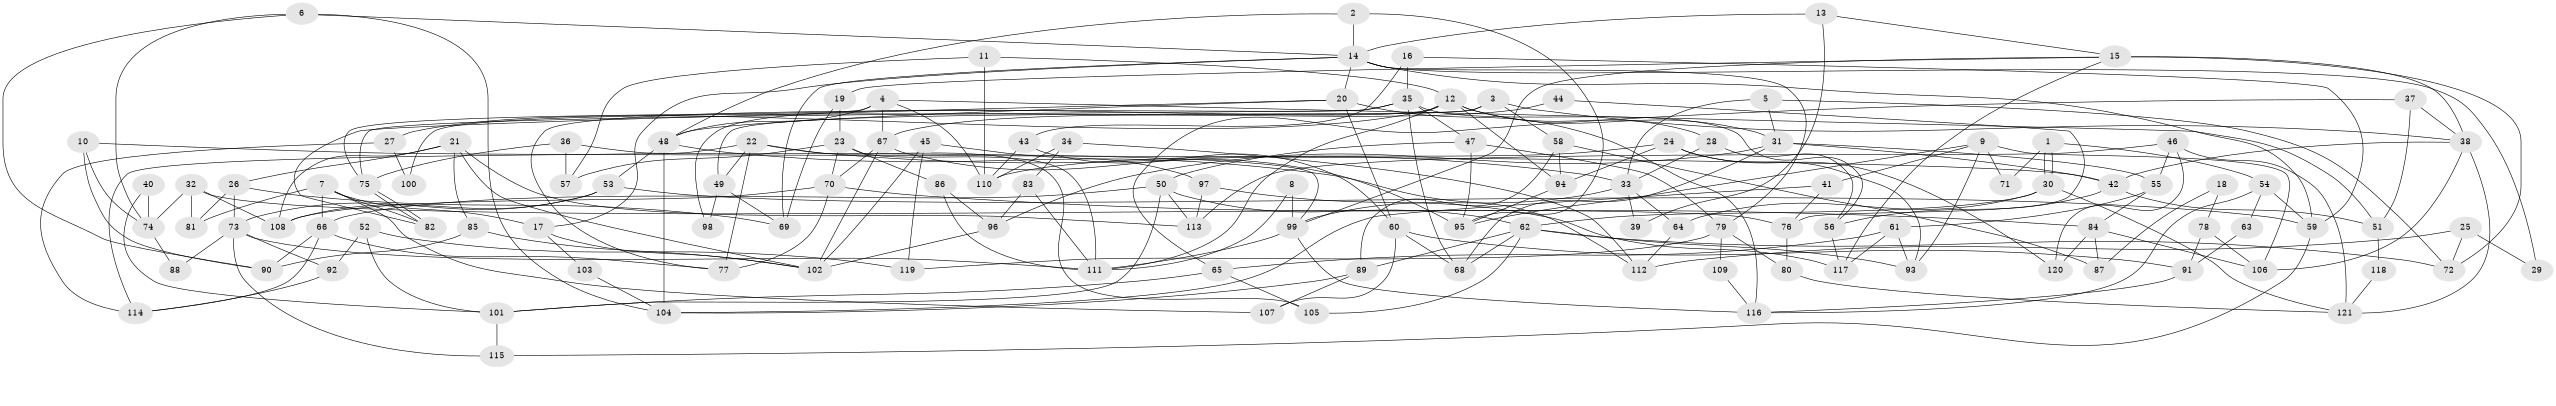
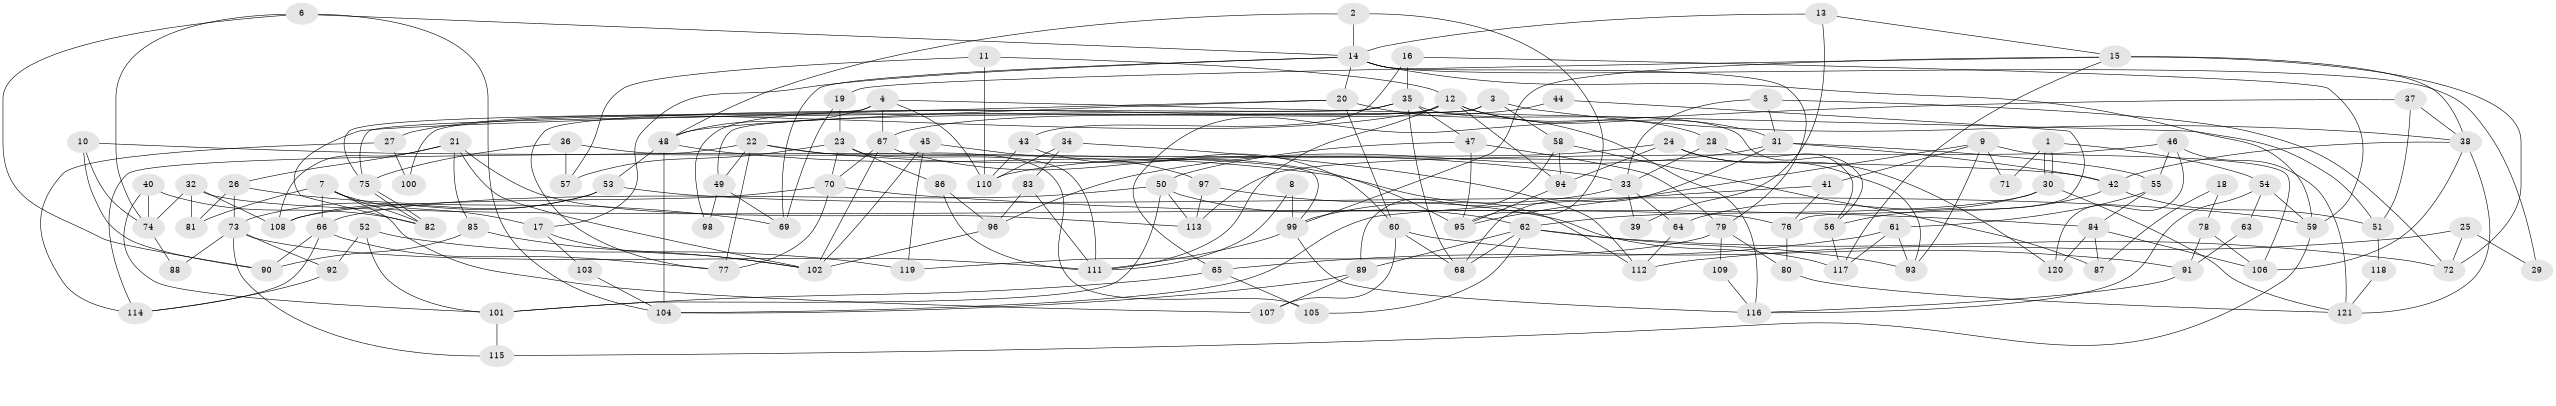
edge "40" -- "82": added
